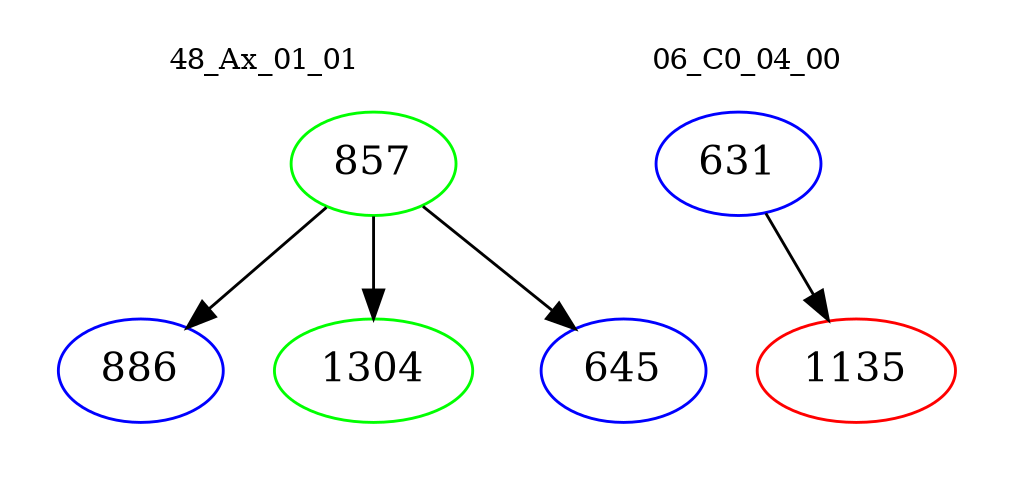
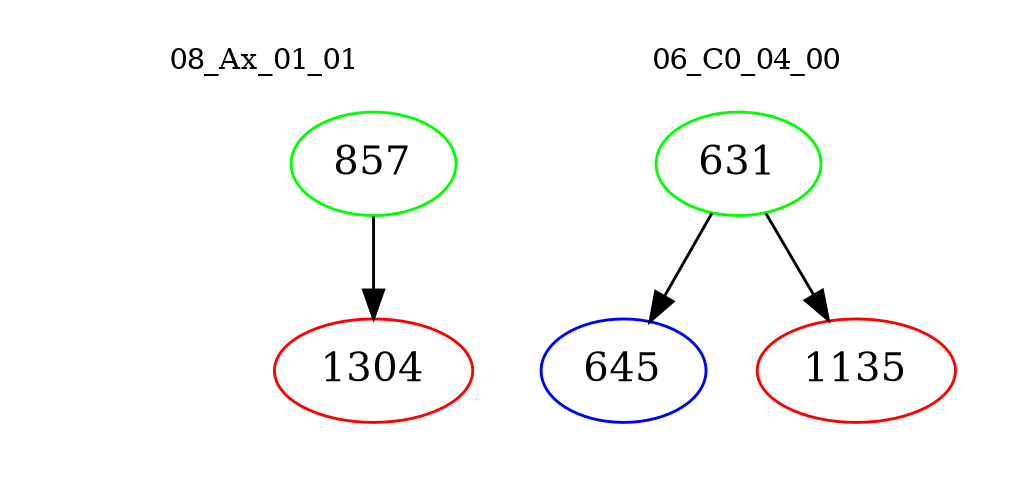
cluster "48_Ax_01_01": label "48_Ax_01_01" -> "08_Ax_01_01"
node "631": color blue -> green
edge "857" -> "645": now "631" -> "645"
node "886": removed
node "1304": color green -> red
